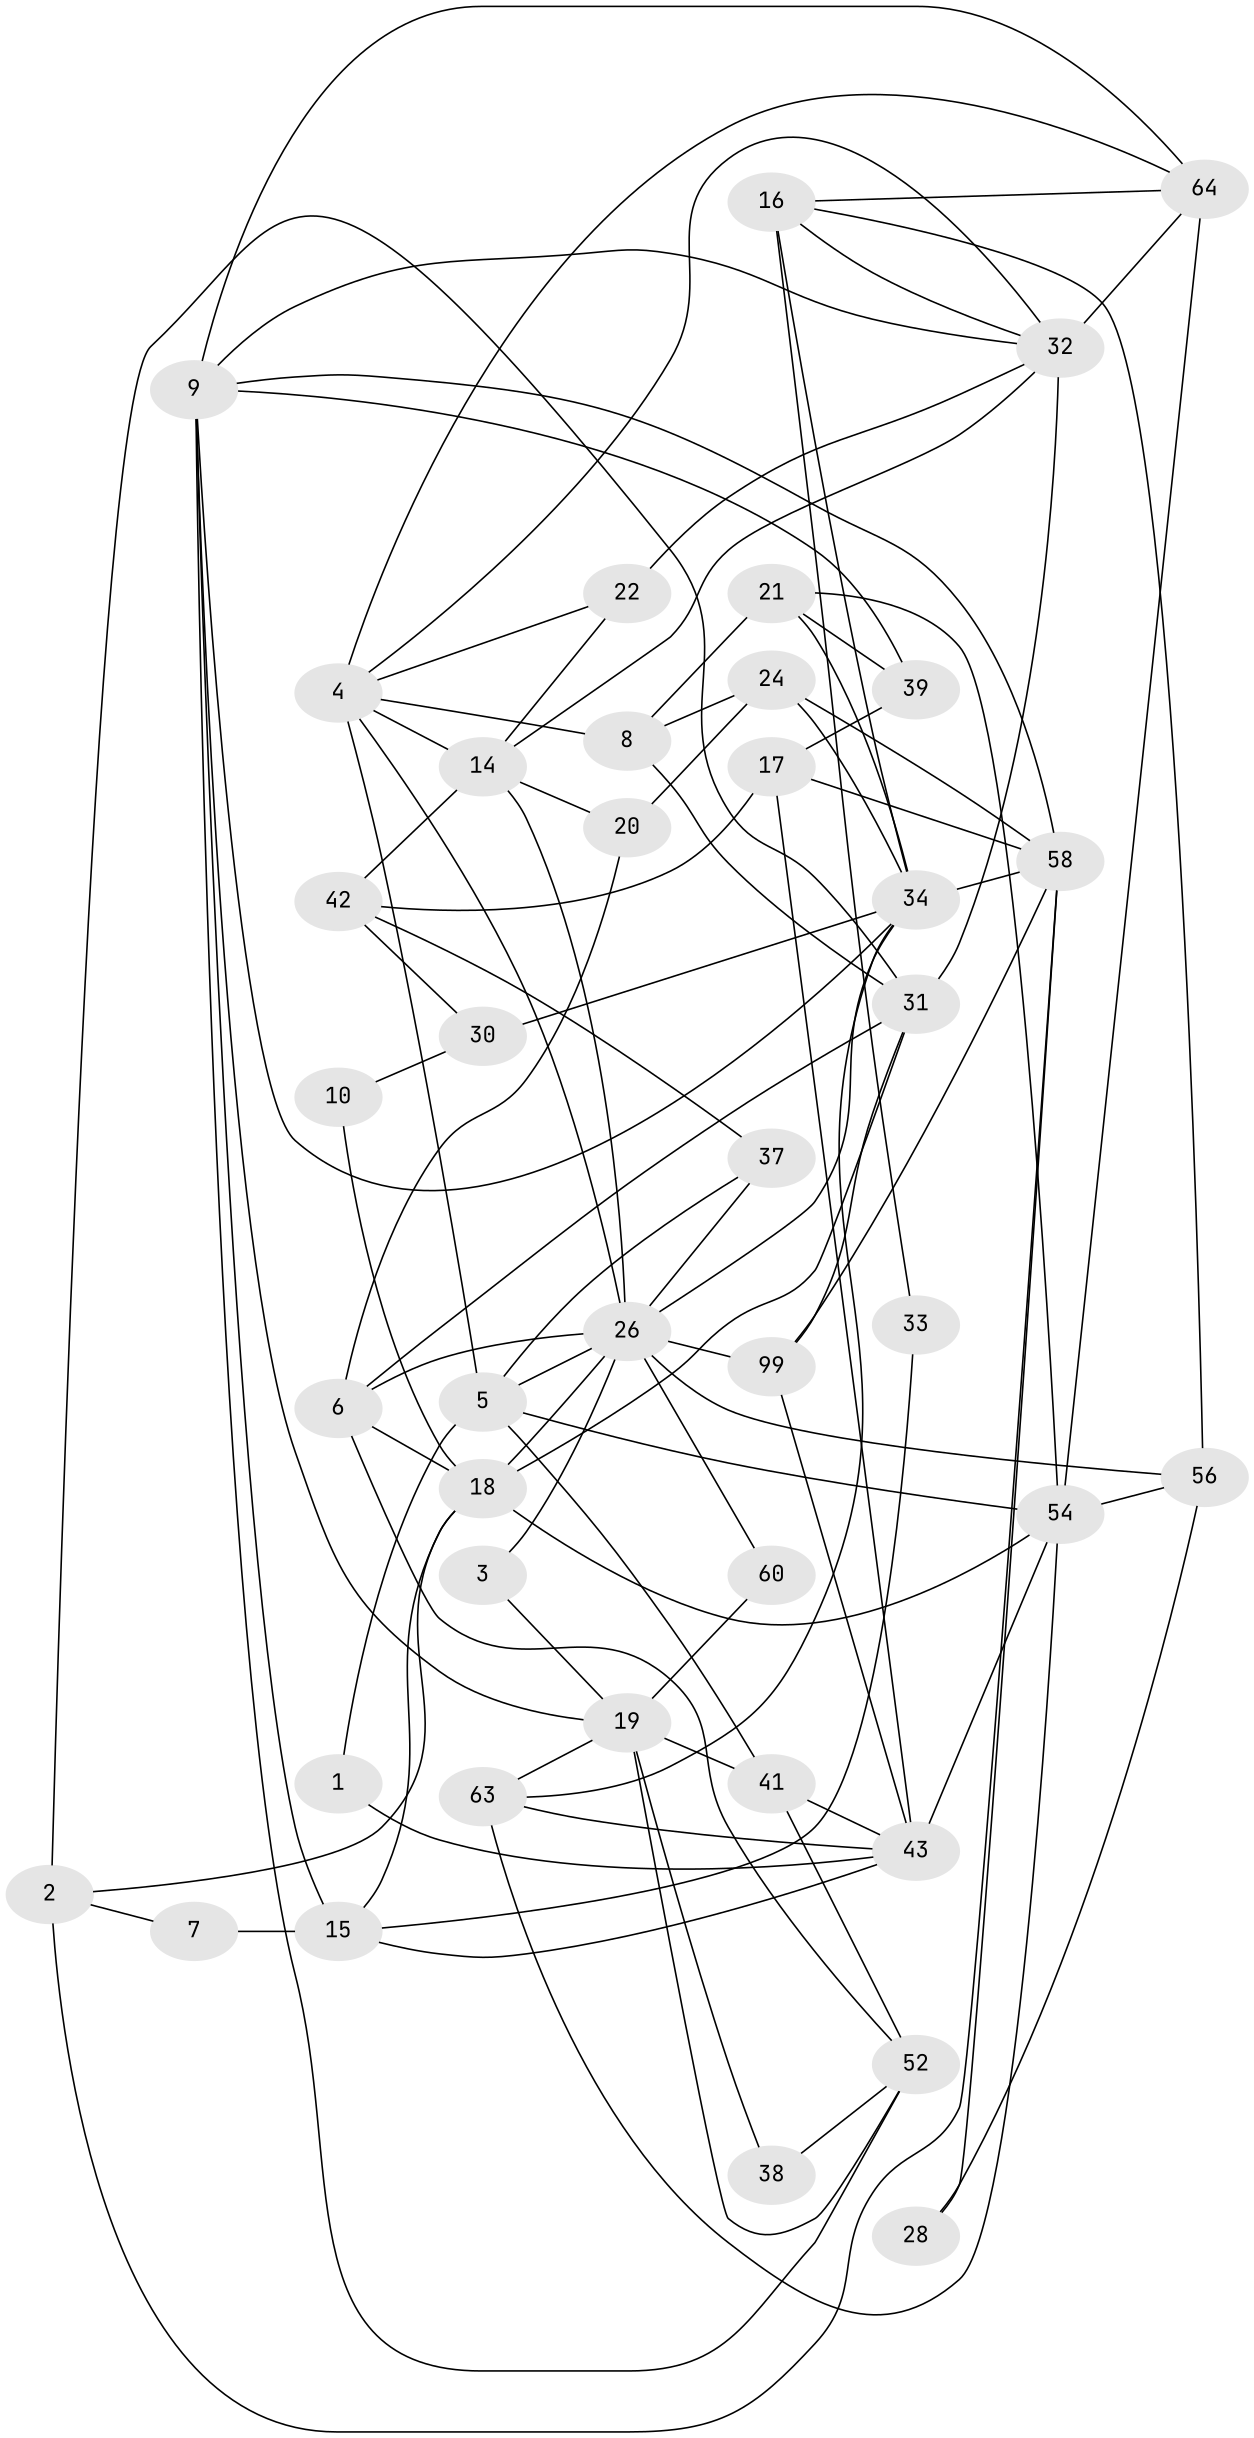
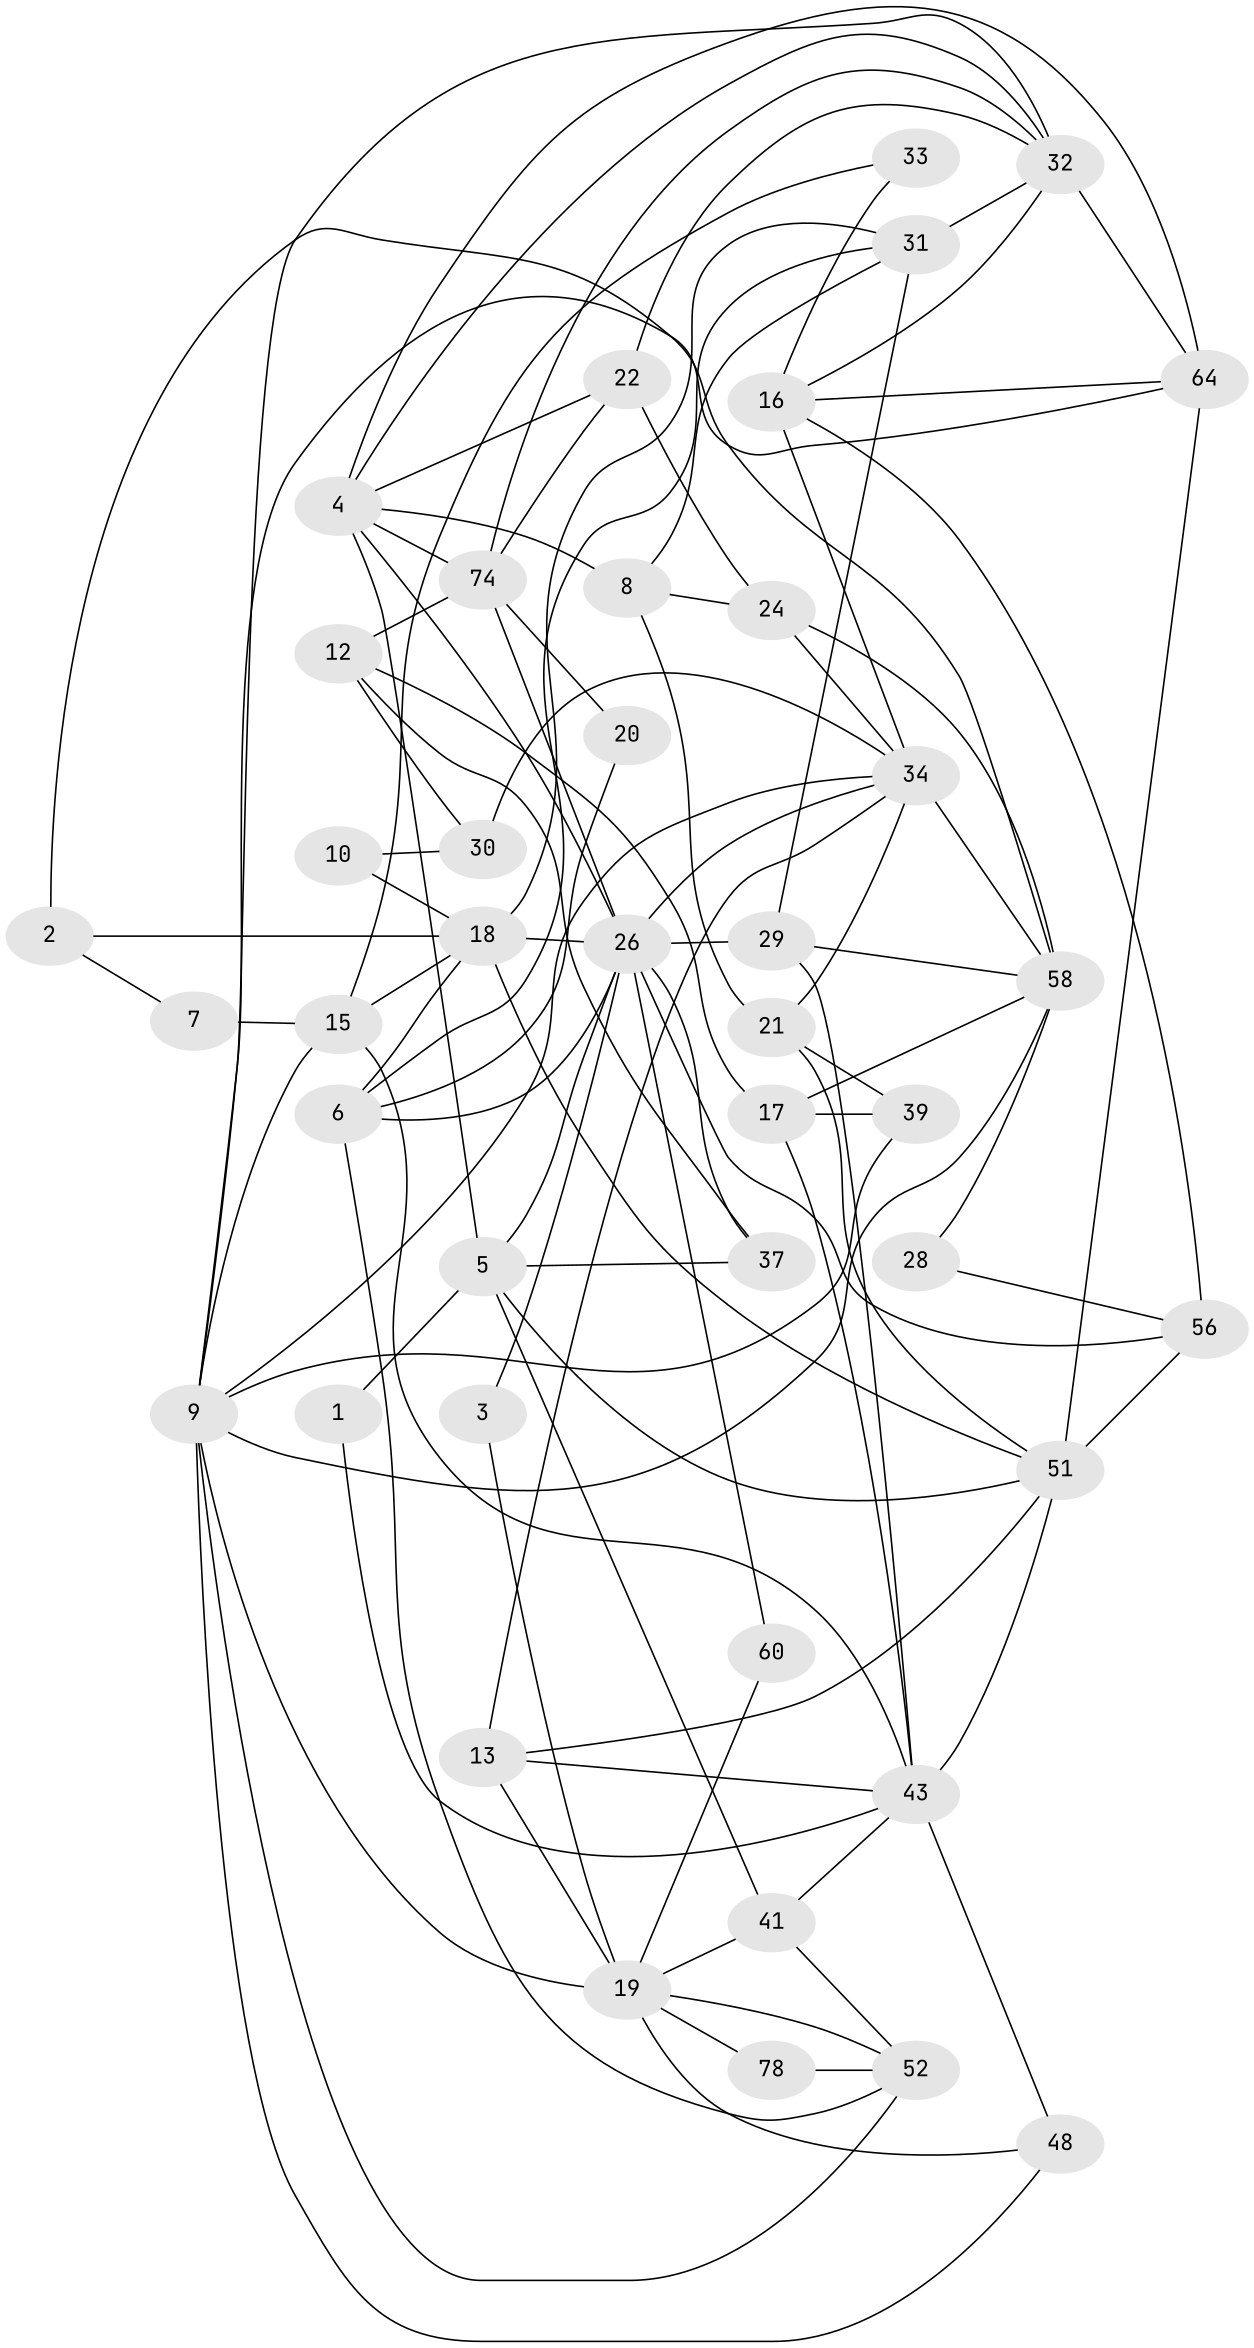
edge "31" -- "2": removed
edge "24" -- "20": now "24" -- "22"
node "14": label "14" -> "74"
node "42": label "42" -> "12"
node "99": label "99" -> "29"
node "54": label "54" -> "51"
node "63": label "63" -> "13"
node "48": added
node "38": label "38" -> "78"
